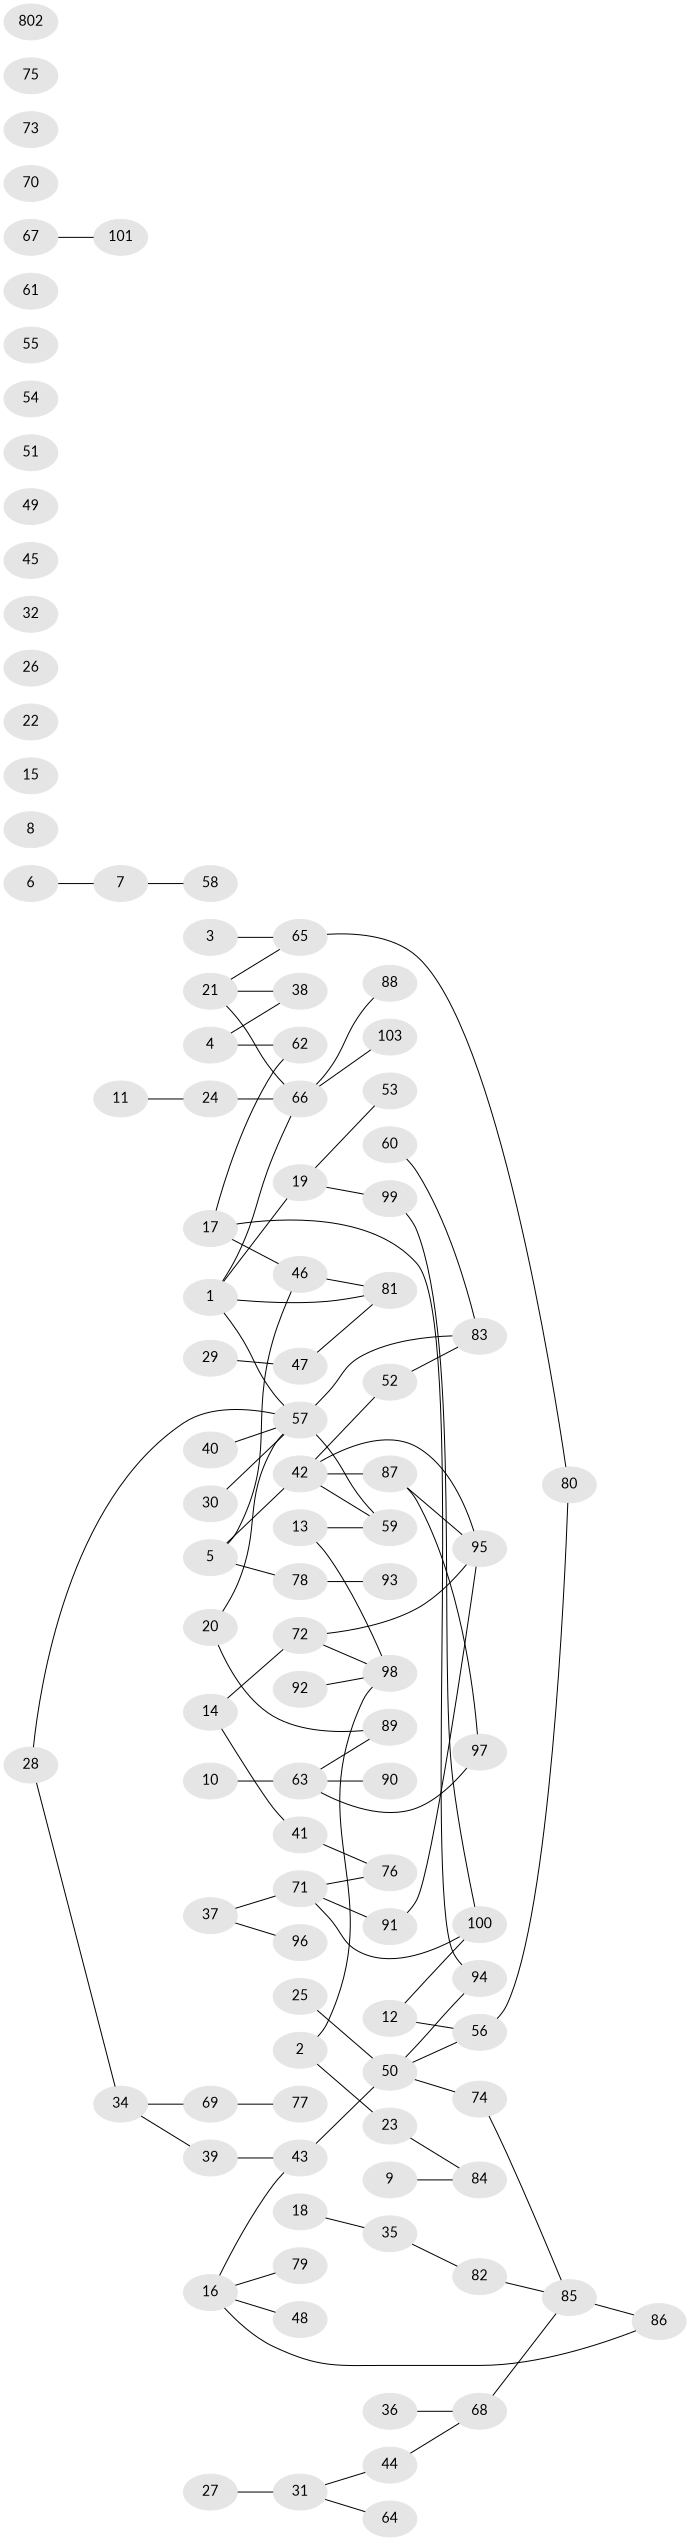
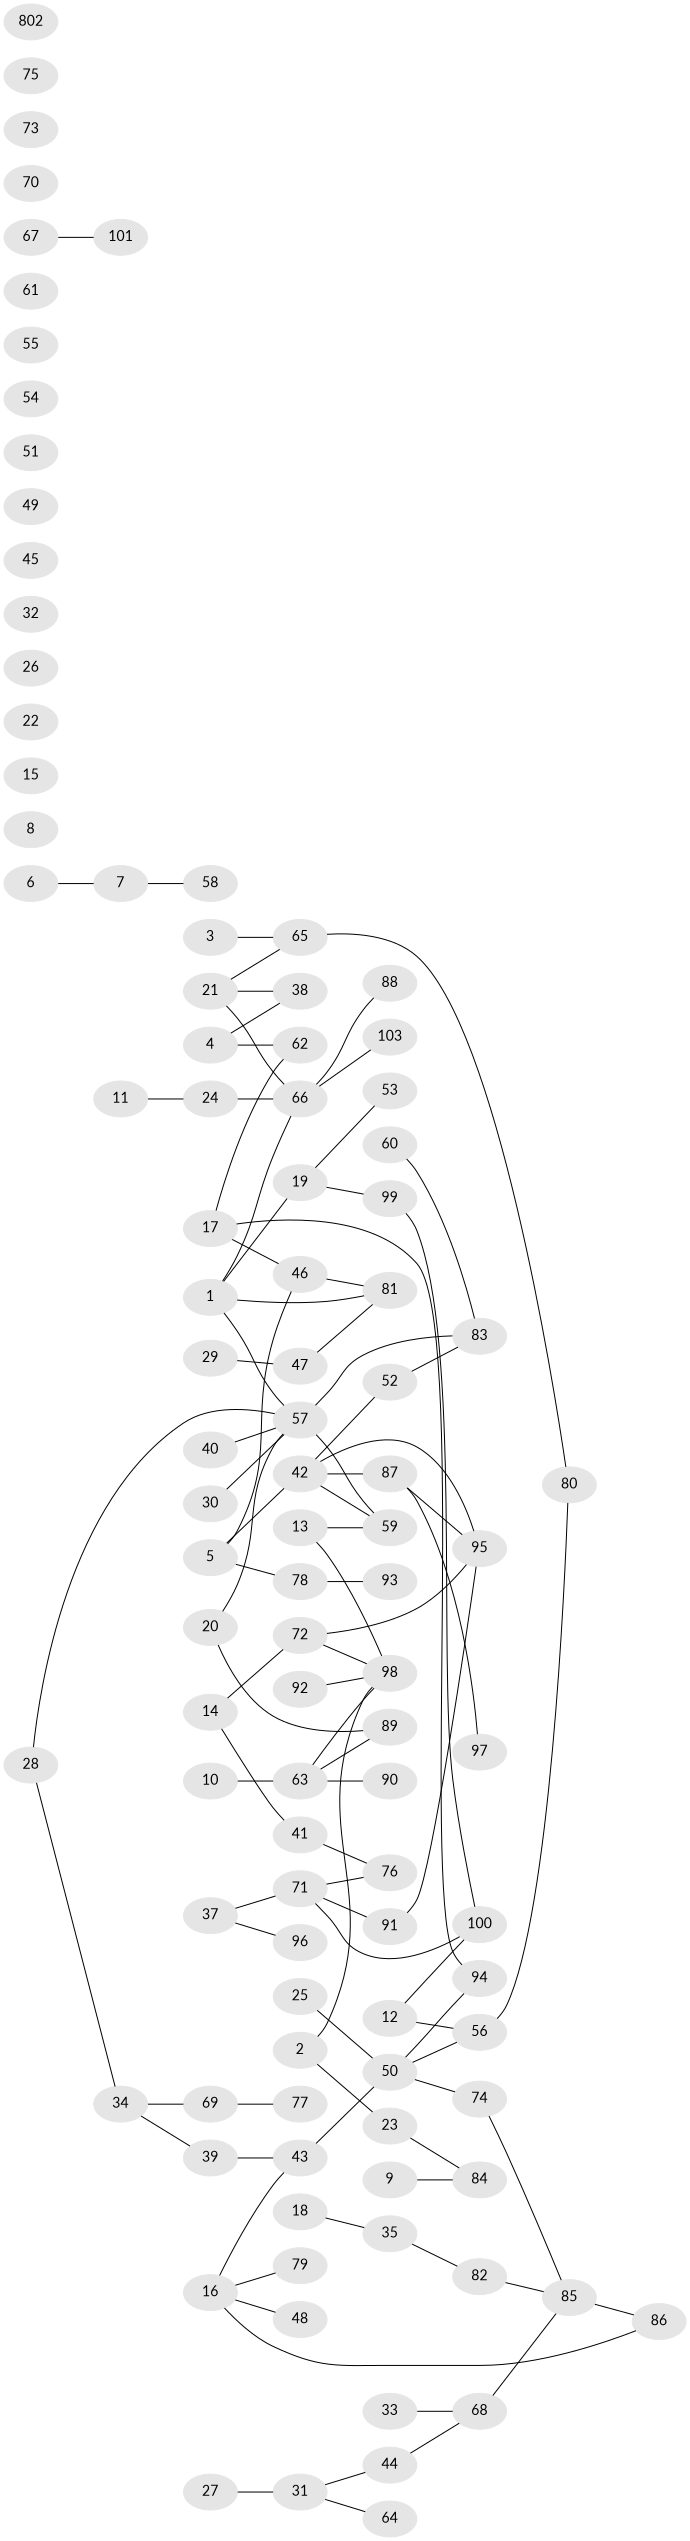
edge "97" -- "63": now "98" -- "63"
node "36": label "36" -> "33"
